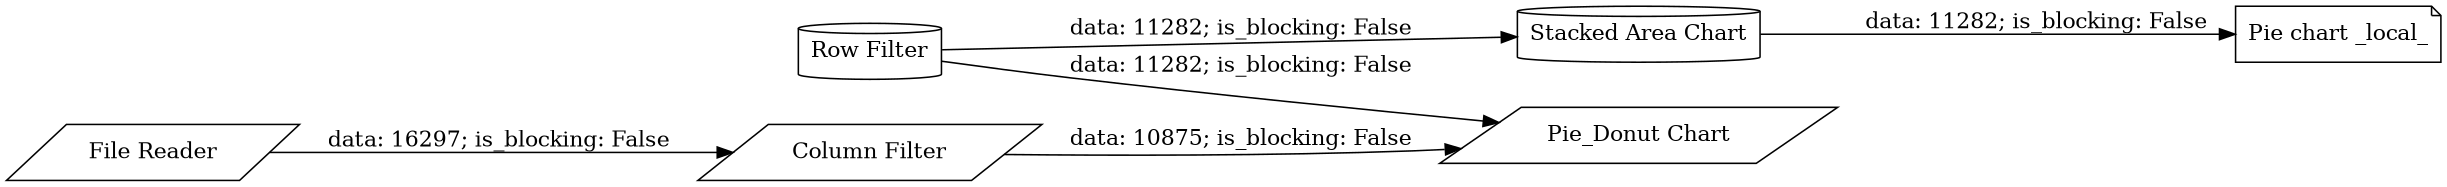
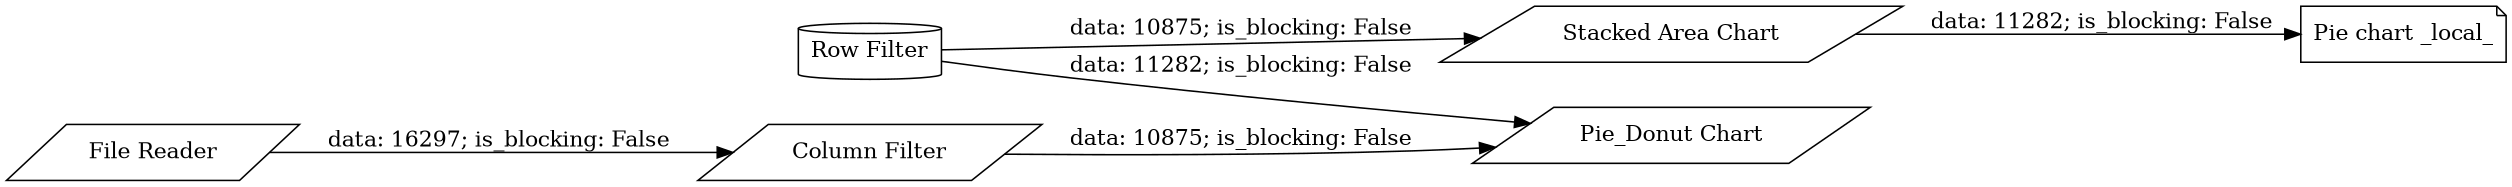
edge "Row Filter" -> "Stacked Area Chart": label "data: 11282; is_blocking: False" -> "data: 10875; is_blocking: False"
node "Stacked Area Chart": shape cylinder -> parallelogram
